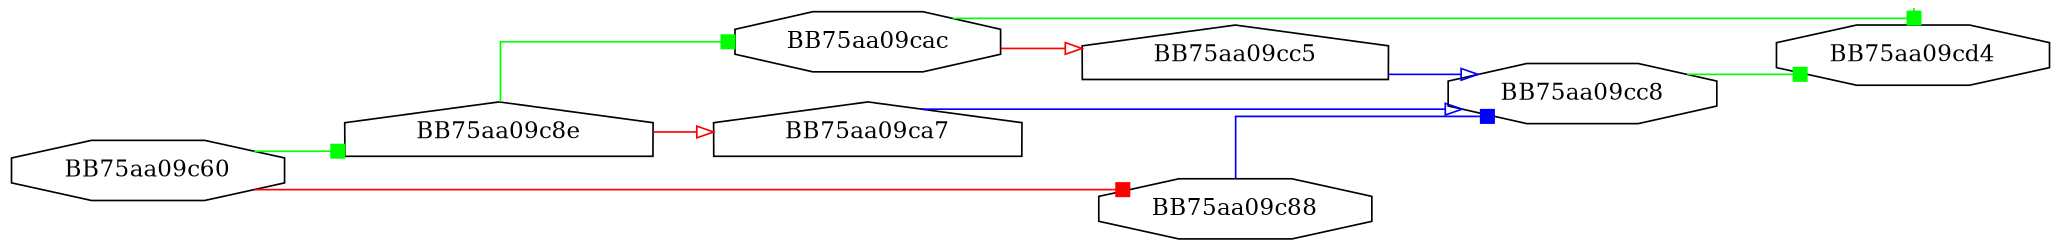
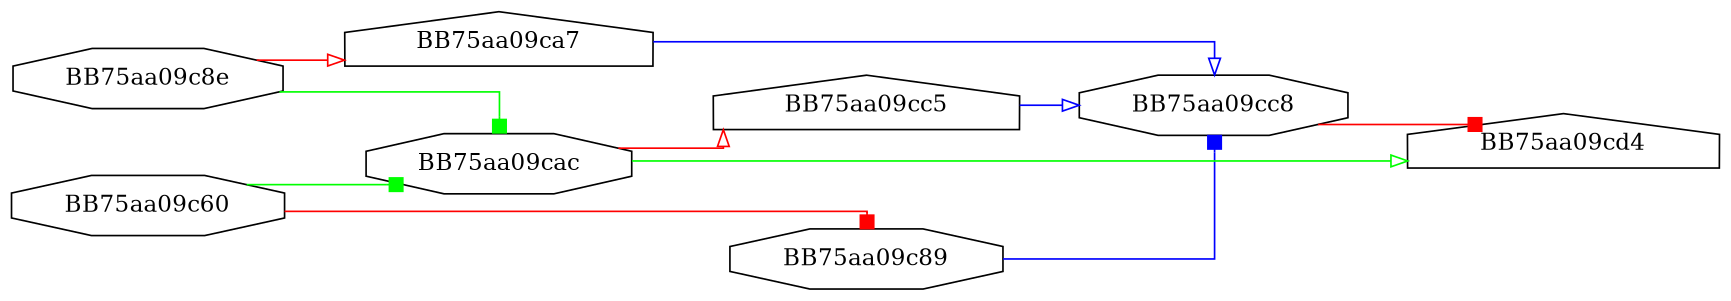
edge "BB75aa09cac" -> "BB75aa09cd4": arrowhead box -> onormal
node "BB75aa09cd4": shape octagon -> house
edge "BB75aa09cc8" -> "BB75aa09cd4": color green -> red
node "BB75aa09c8e": shape house -> octagon
edge "BB75aa09c60" -> "BB75aa09c8e": now "BB75aa09c60" -> "BB75aa09cac"
node "BB75aa09c88": label "BB75aa09c88" -> "BB75aa09c89"
